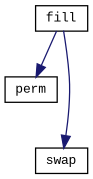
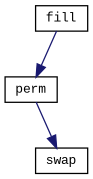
edge "fill" -> "swap": now "perm" -> "swap"
